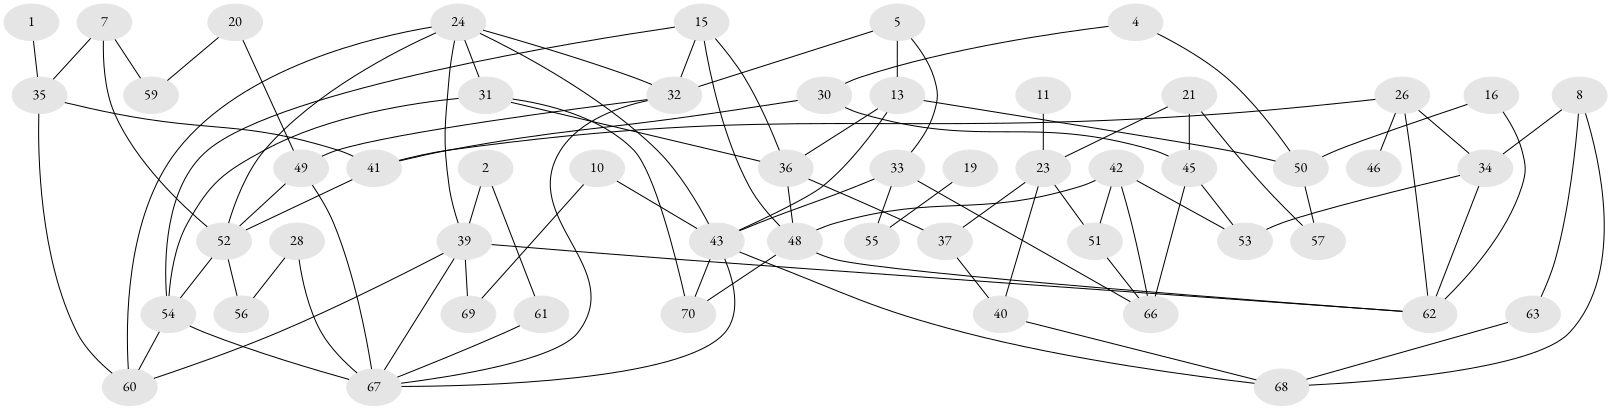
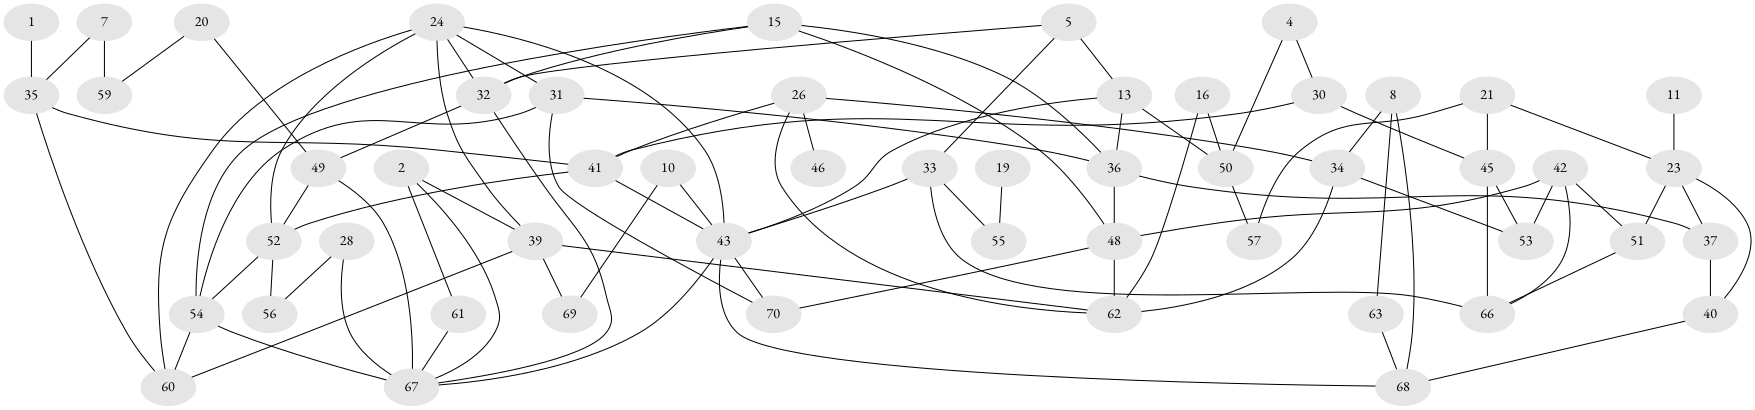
edge "7" -- "52": removed
edge "41" -- "43": added
edge "39" -- "67": now "2" -- "67"
